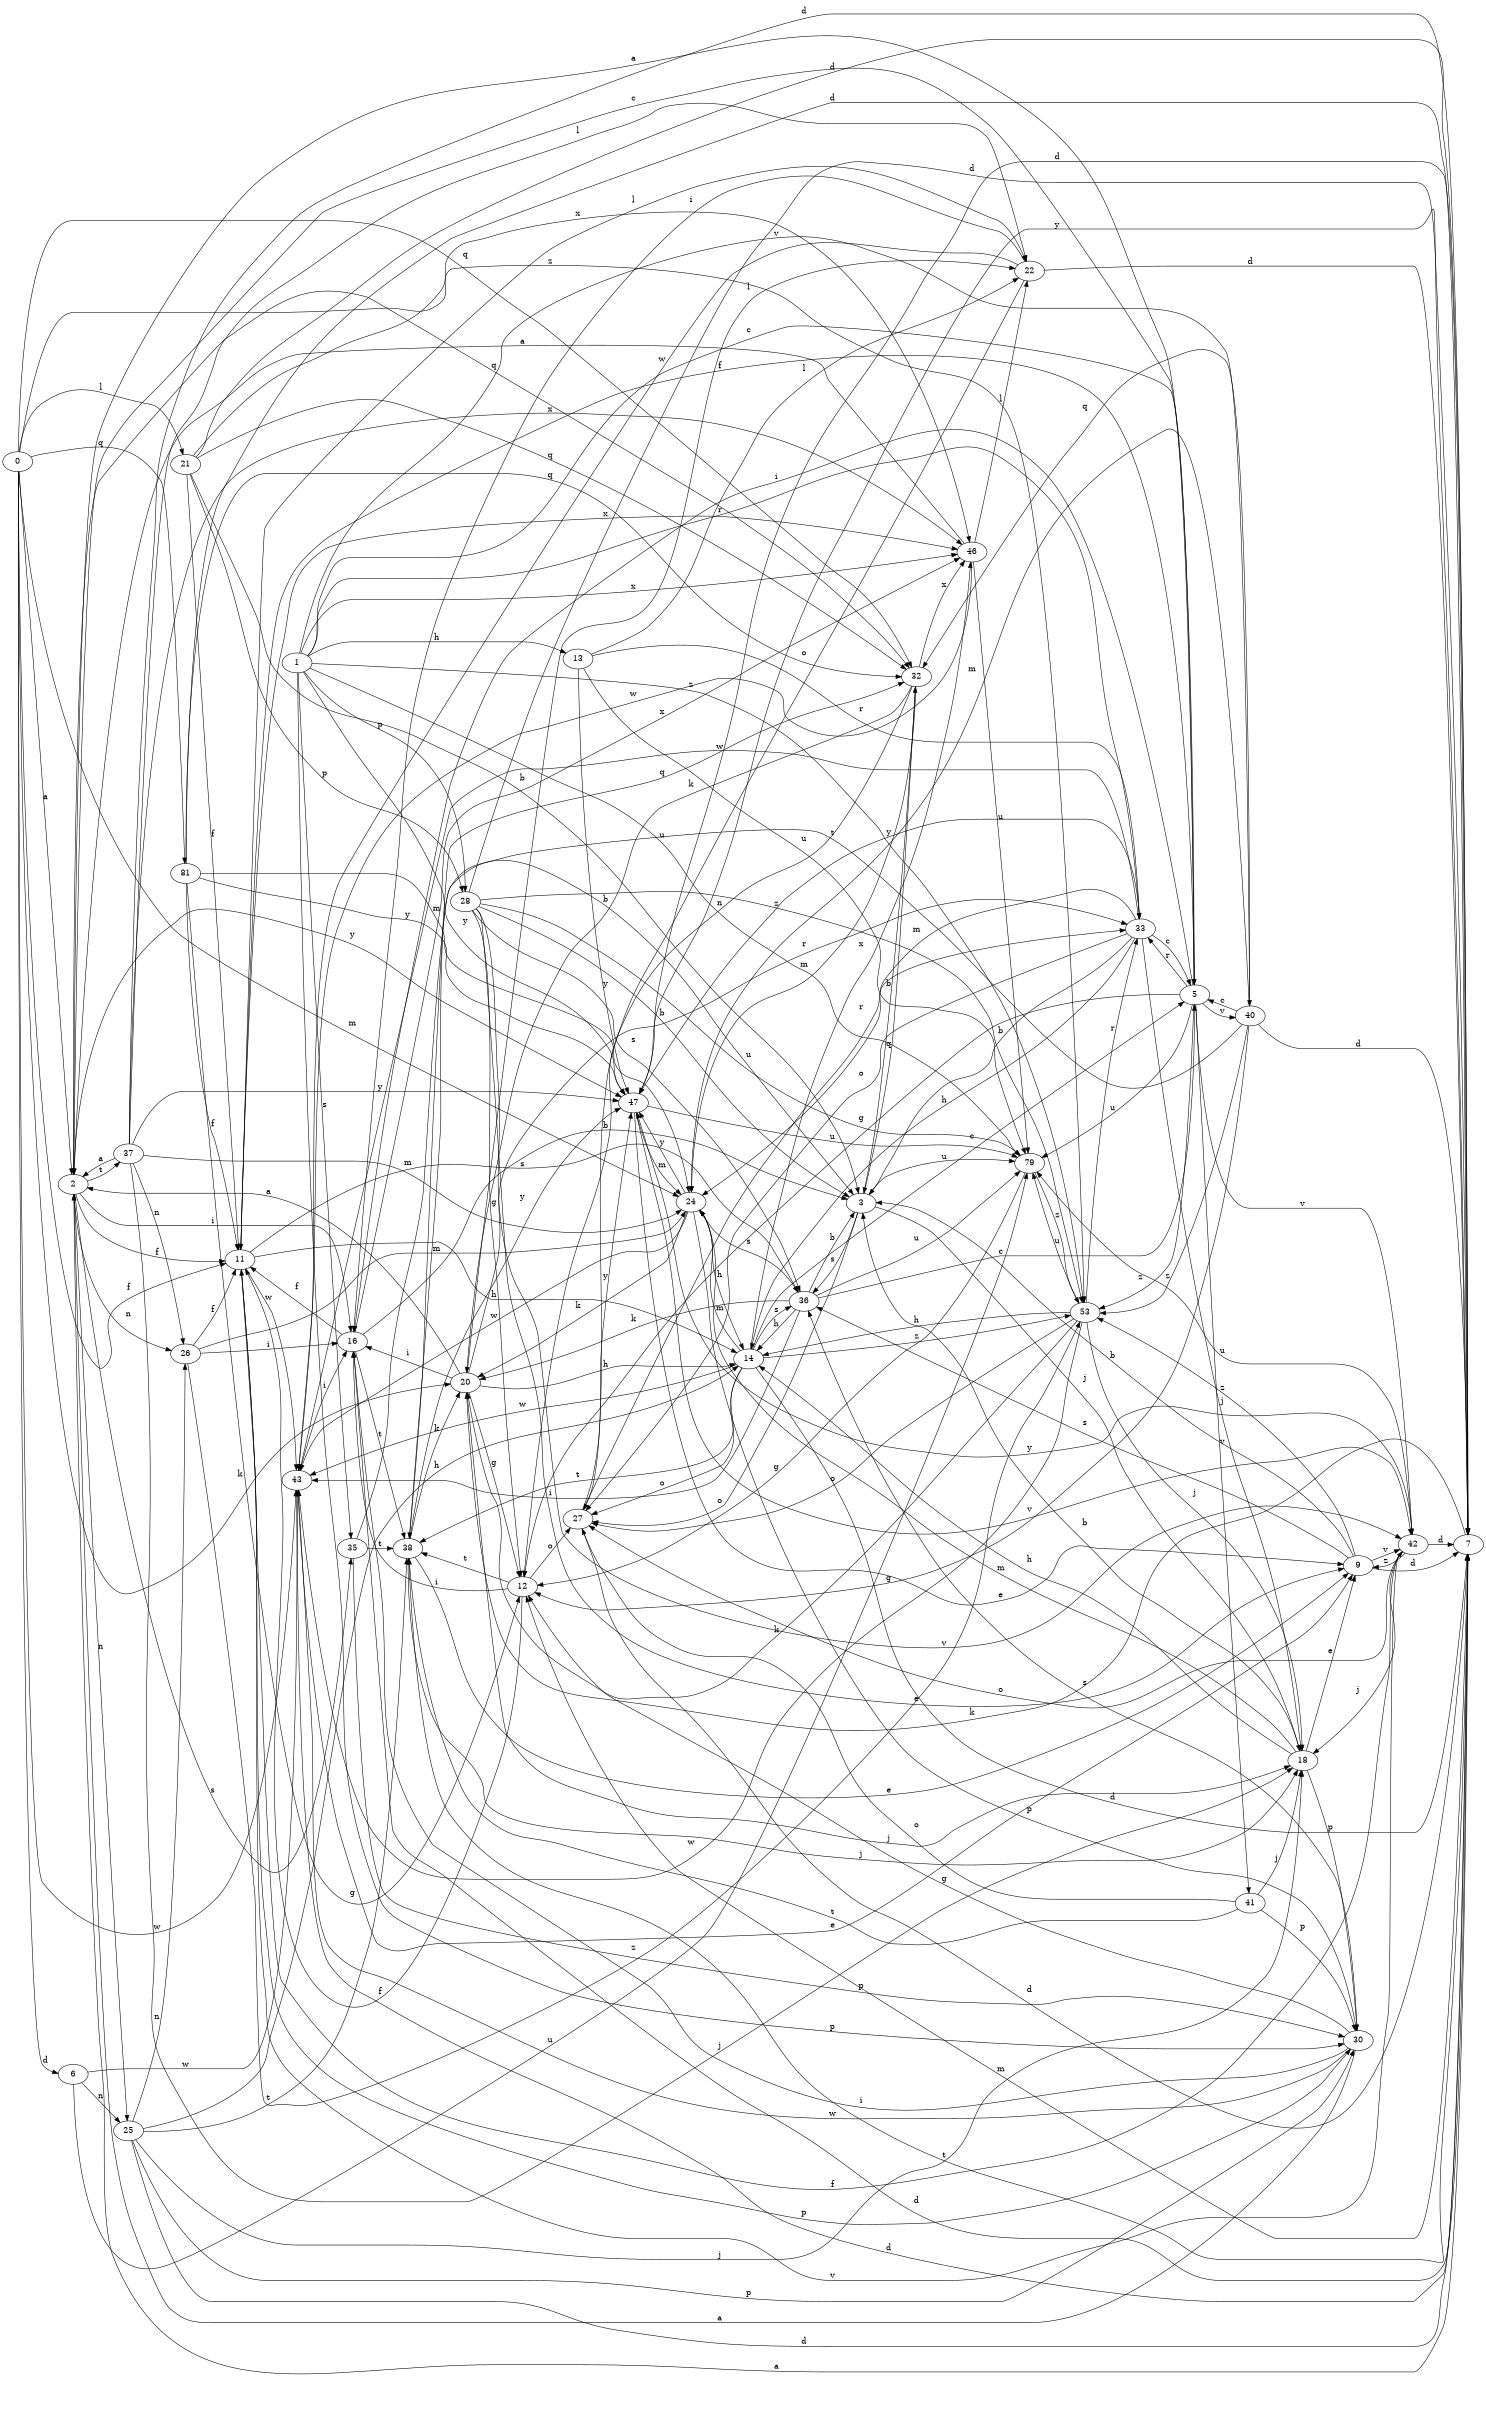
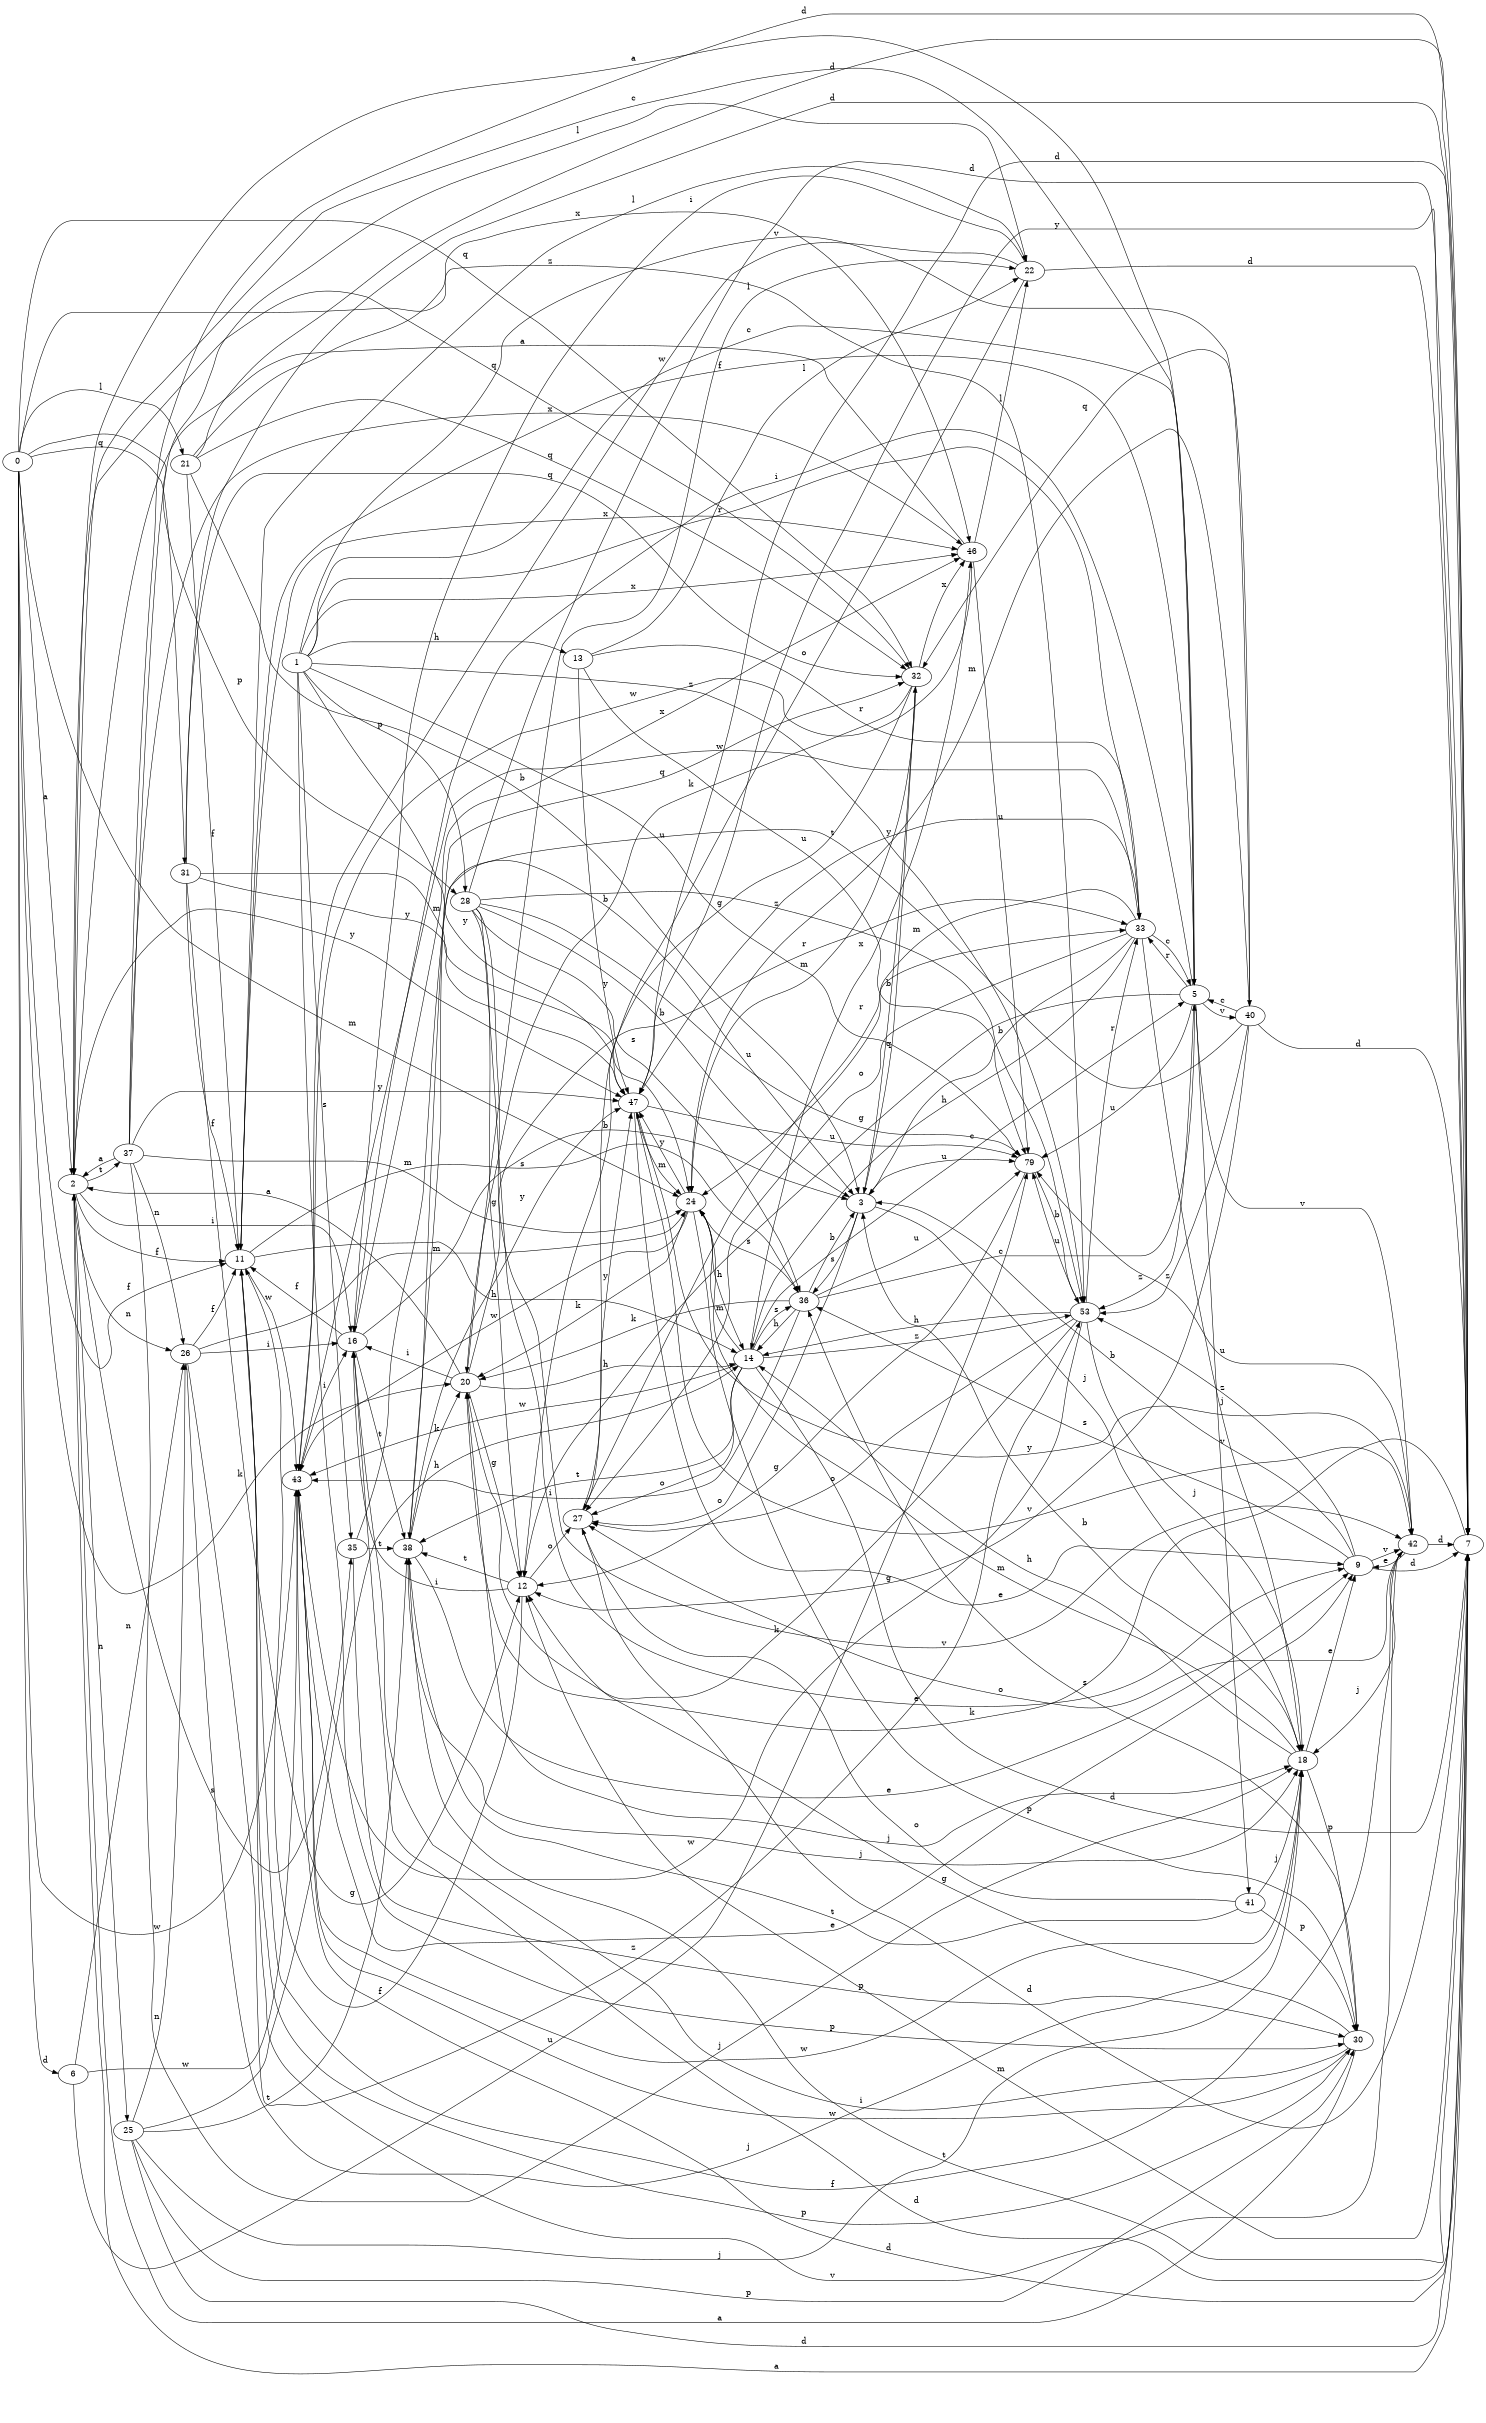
edge "21" -> "28": now "0" -> "28"
node "81": label "81" -> "31"
edge "32" -> "12": label "n" -> "g"
edge "79" -> "53": label "z" -> "b"
edge "42" -> "9": label "z" -> "e"
edge "18" -> "43": added, label "w"
edge "6" -> "25": now "6" -> "26"
edge "26" -> "18": added, label "j"
